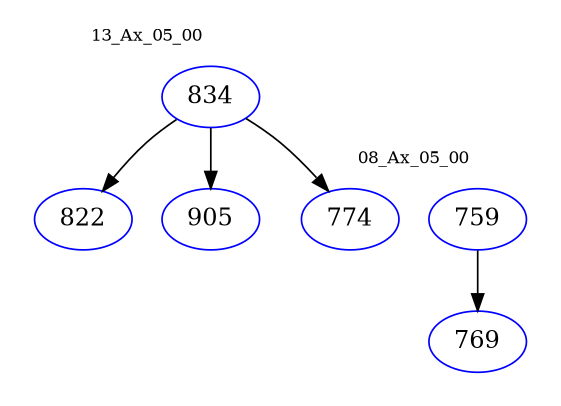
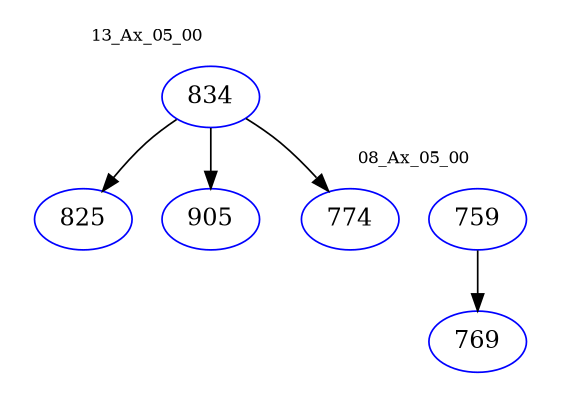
node "822": label "822" -> "825"
